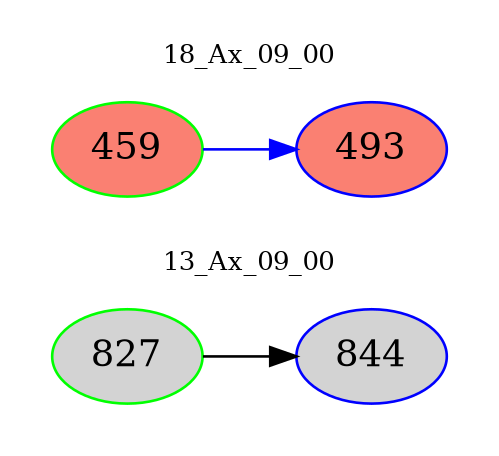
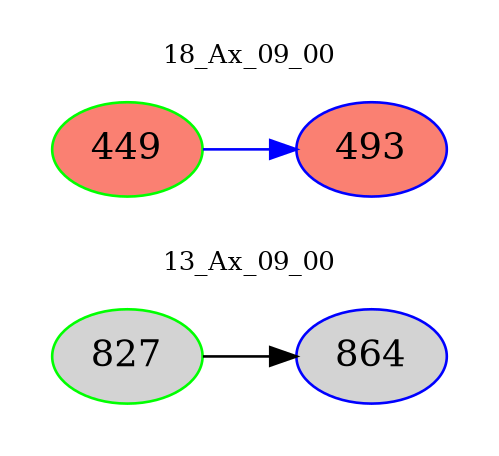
node "459": label "459" -> "449"
node "844": label "844" -> "864"
